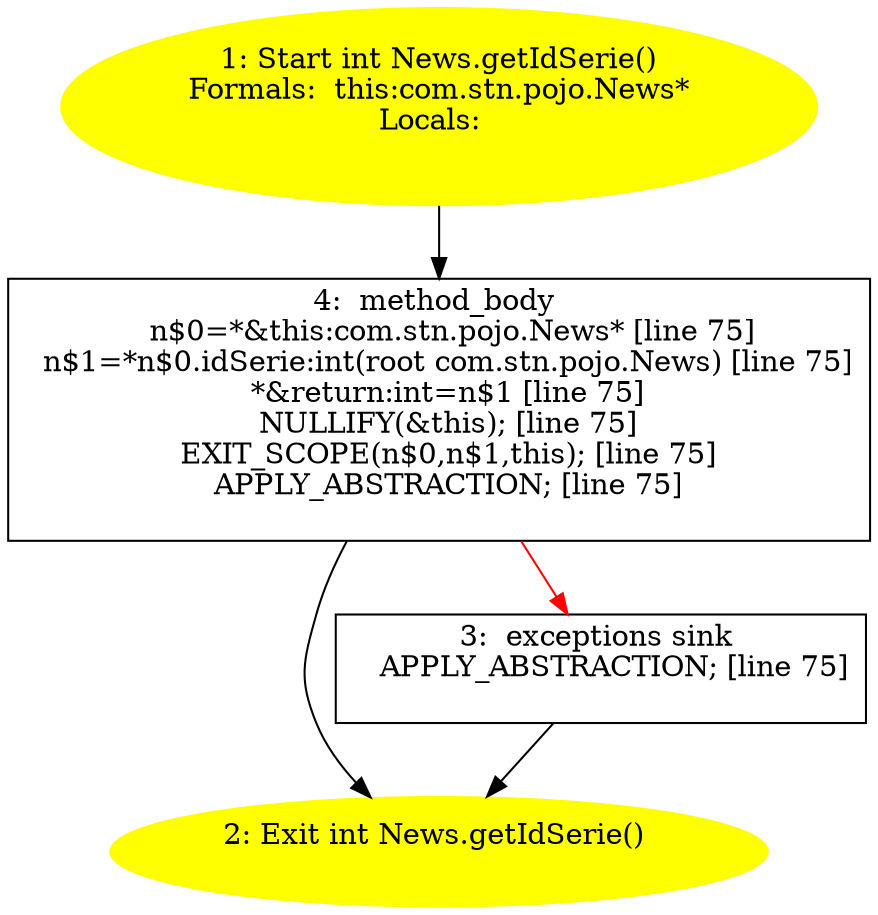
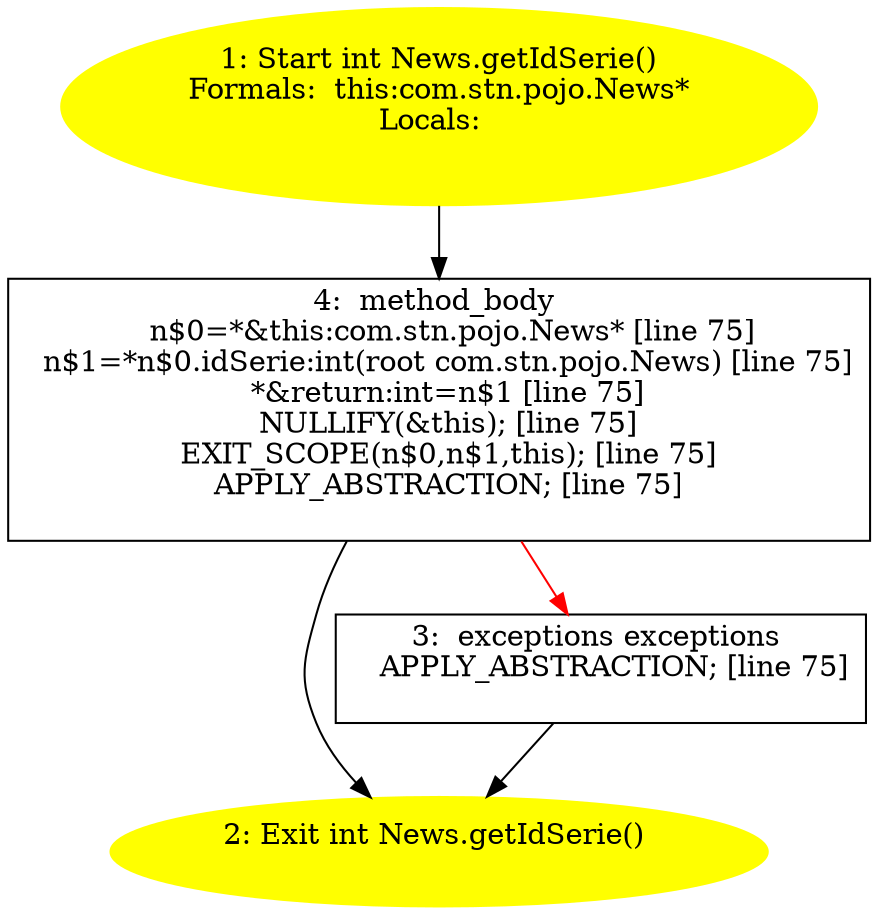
node "3:  exceptions sink APPLY_ABSTRACTION; [line 75]": label "3:  exceptions sink APPLY_ABSTRACTION; [line 75]" -> "3:  exceptions exceptions APPLY_ABSTRACTION; [line 75]"
